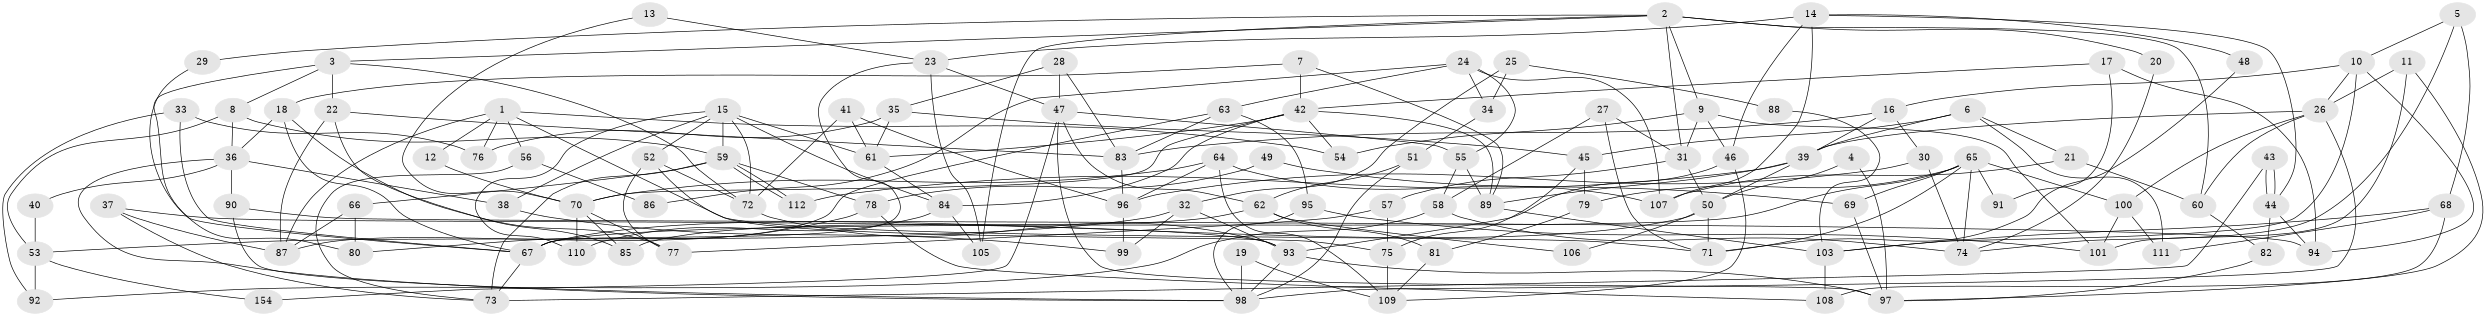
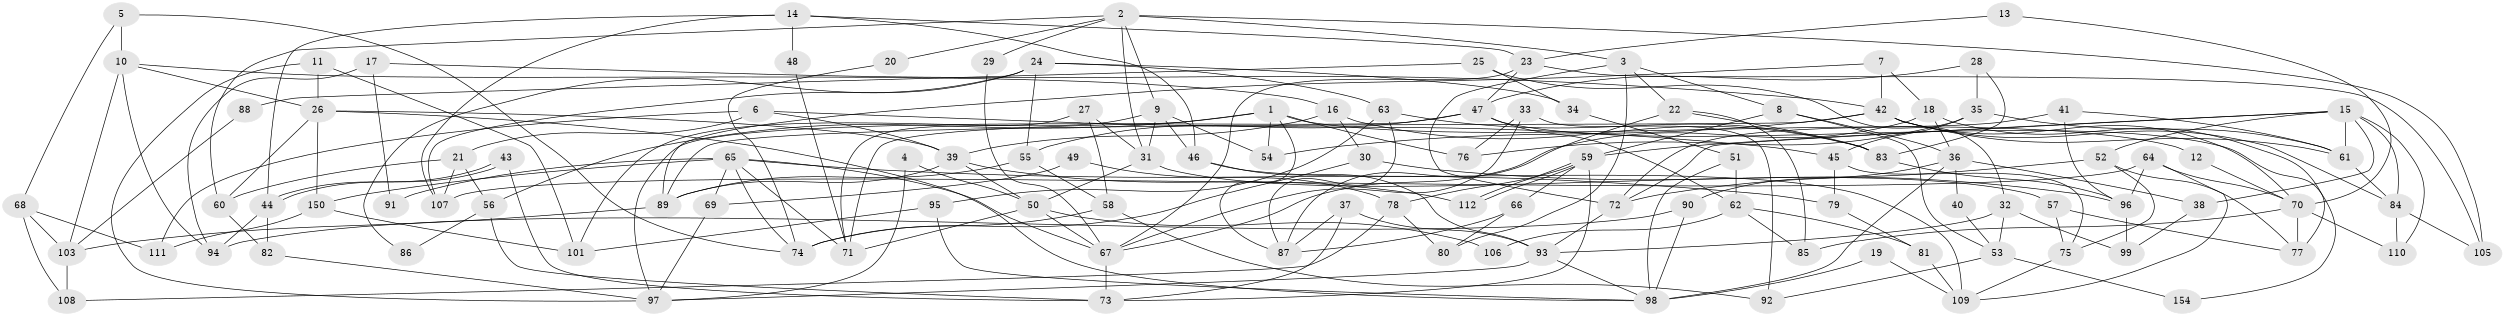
edge "21" -- "56": added
node "100": label "100" -> "150"
